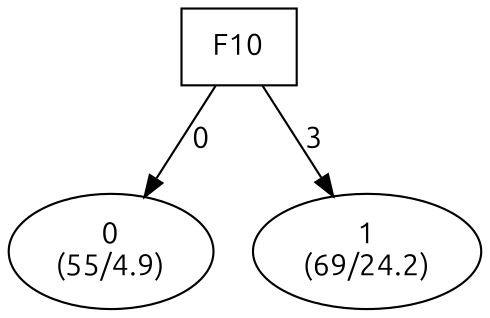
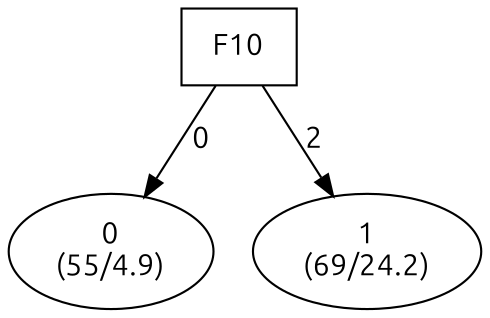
edge "F10" -> "1 (69/24.2)": label "3" -> "2"
